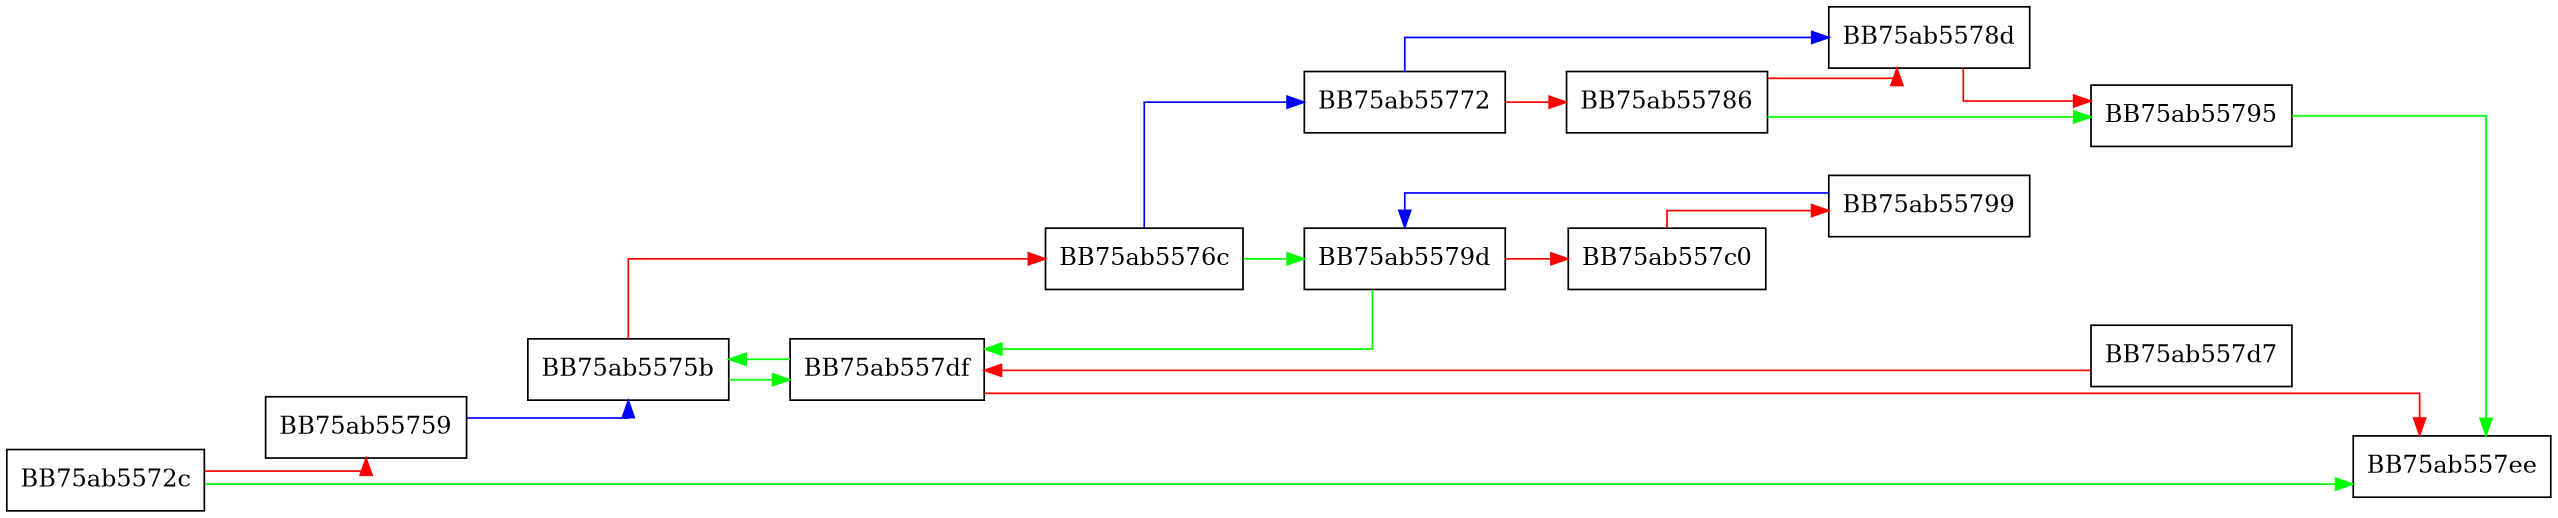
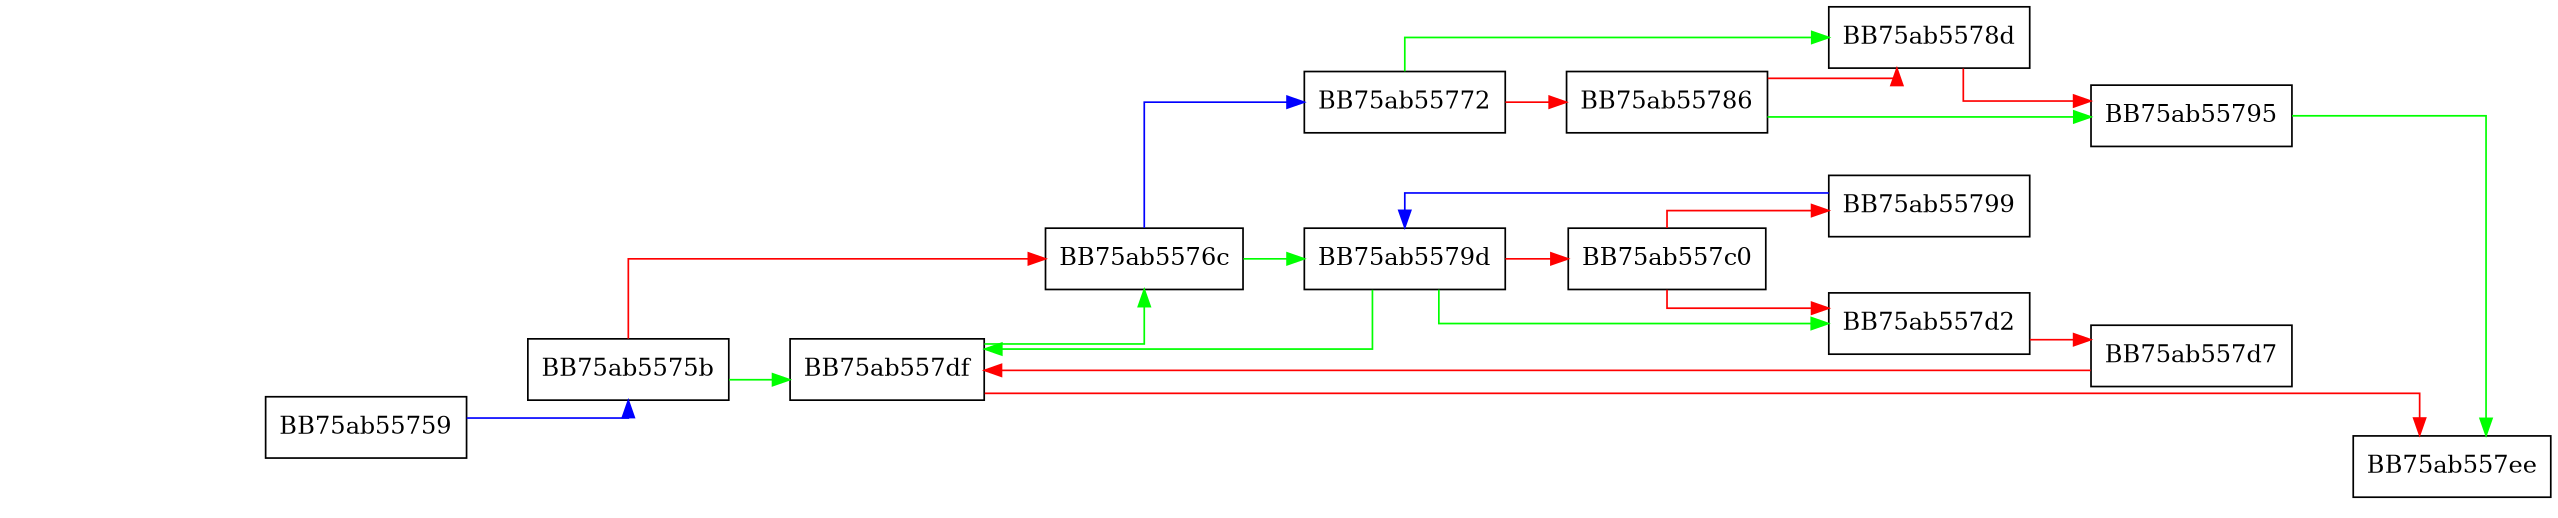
edge "BB75ab55772" -> "BB75ab5578d": color blue -> green
node "BB75ab557d2": added
edge "BB75ab557df" -> "BB75ab5575b": now "BB75ab557df" -> "BB75ab5576c"
node "BB75ab5572c": removed
